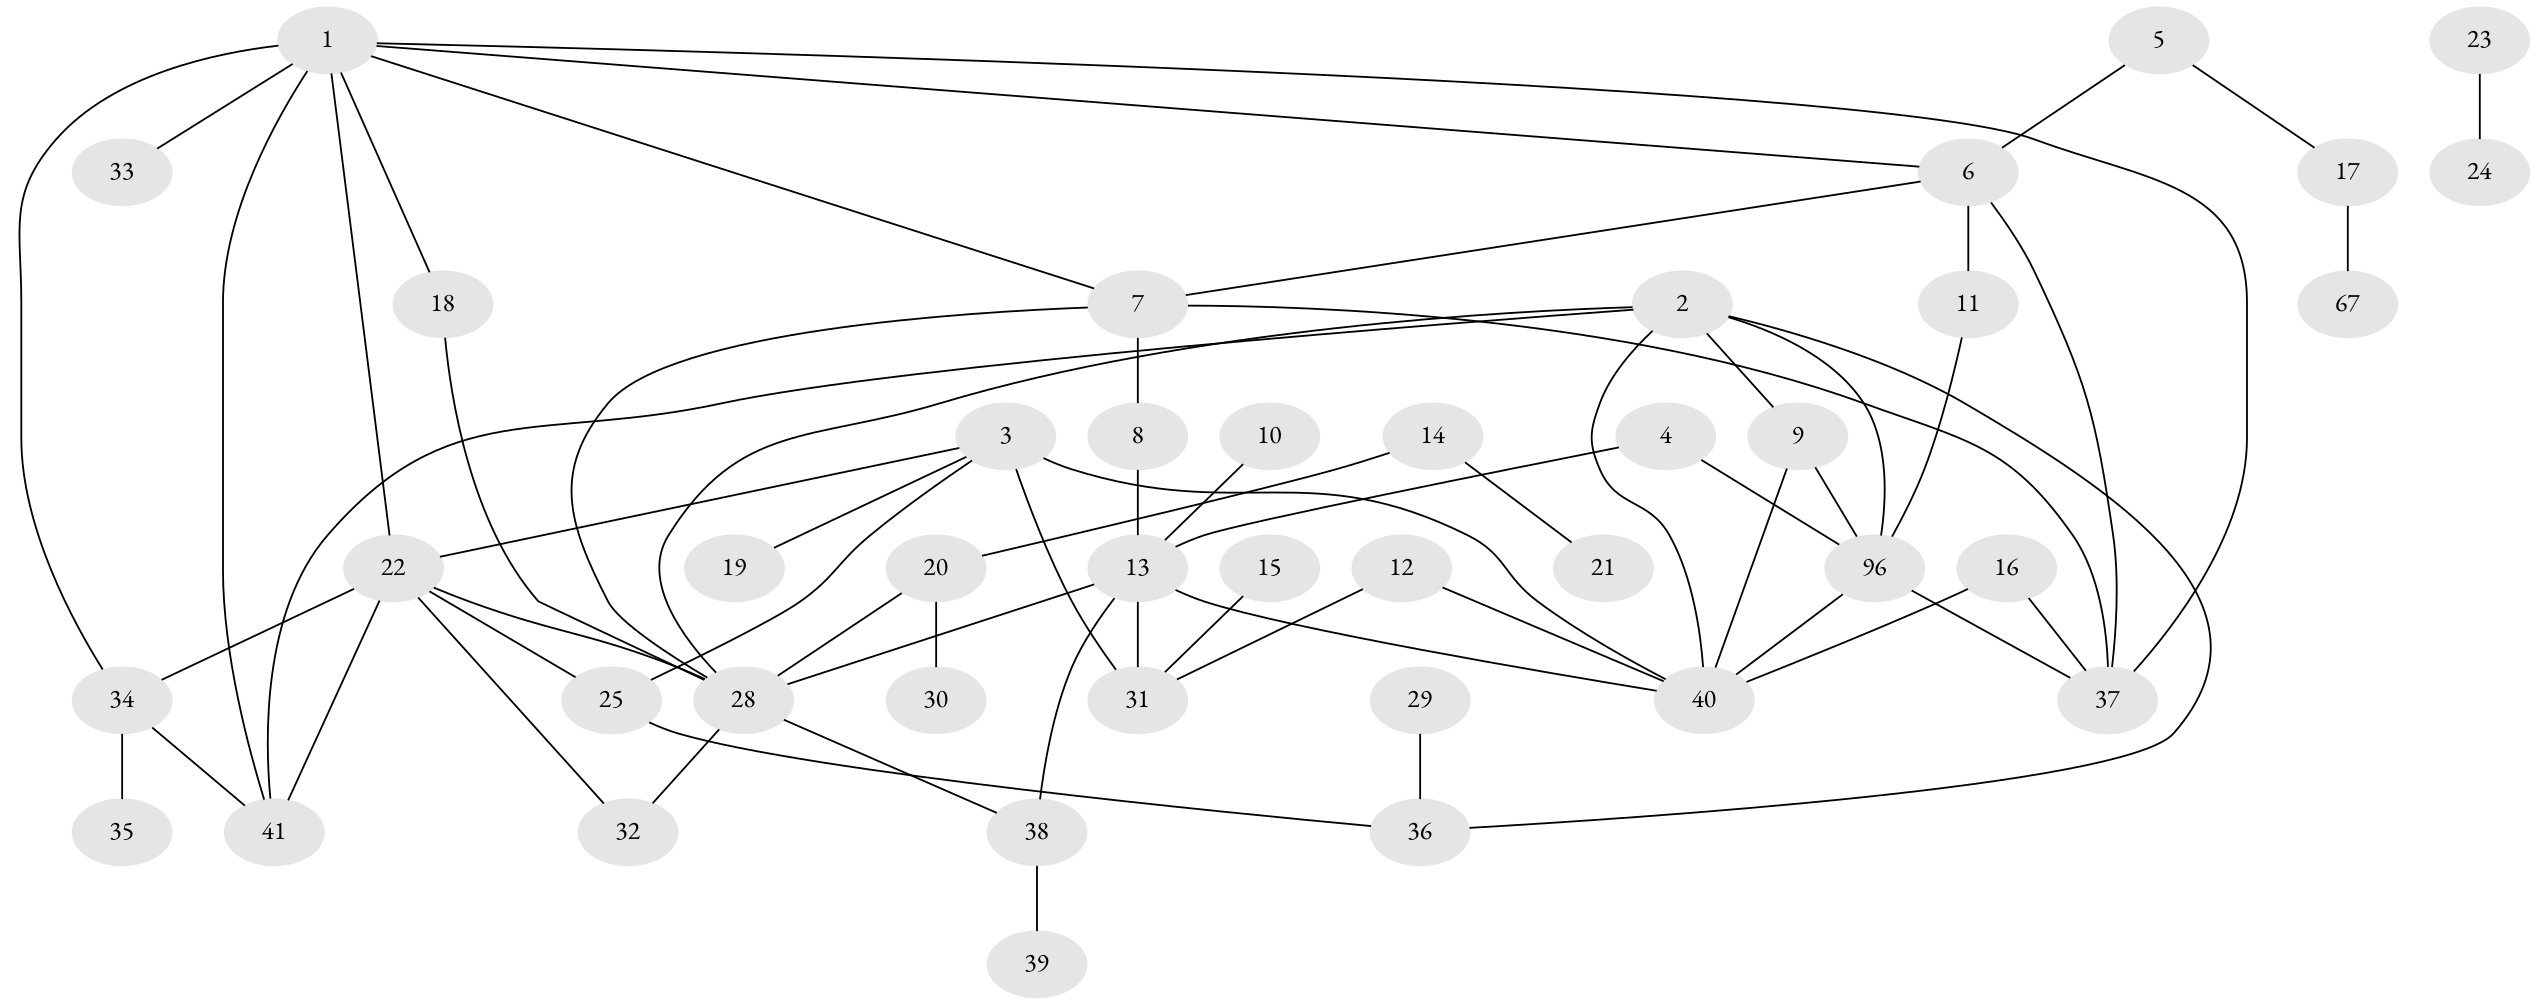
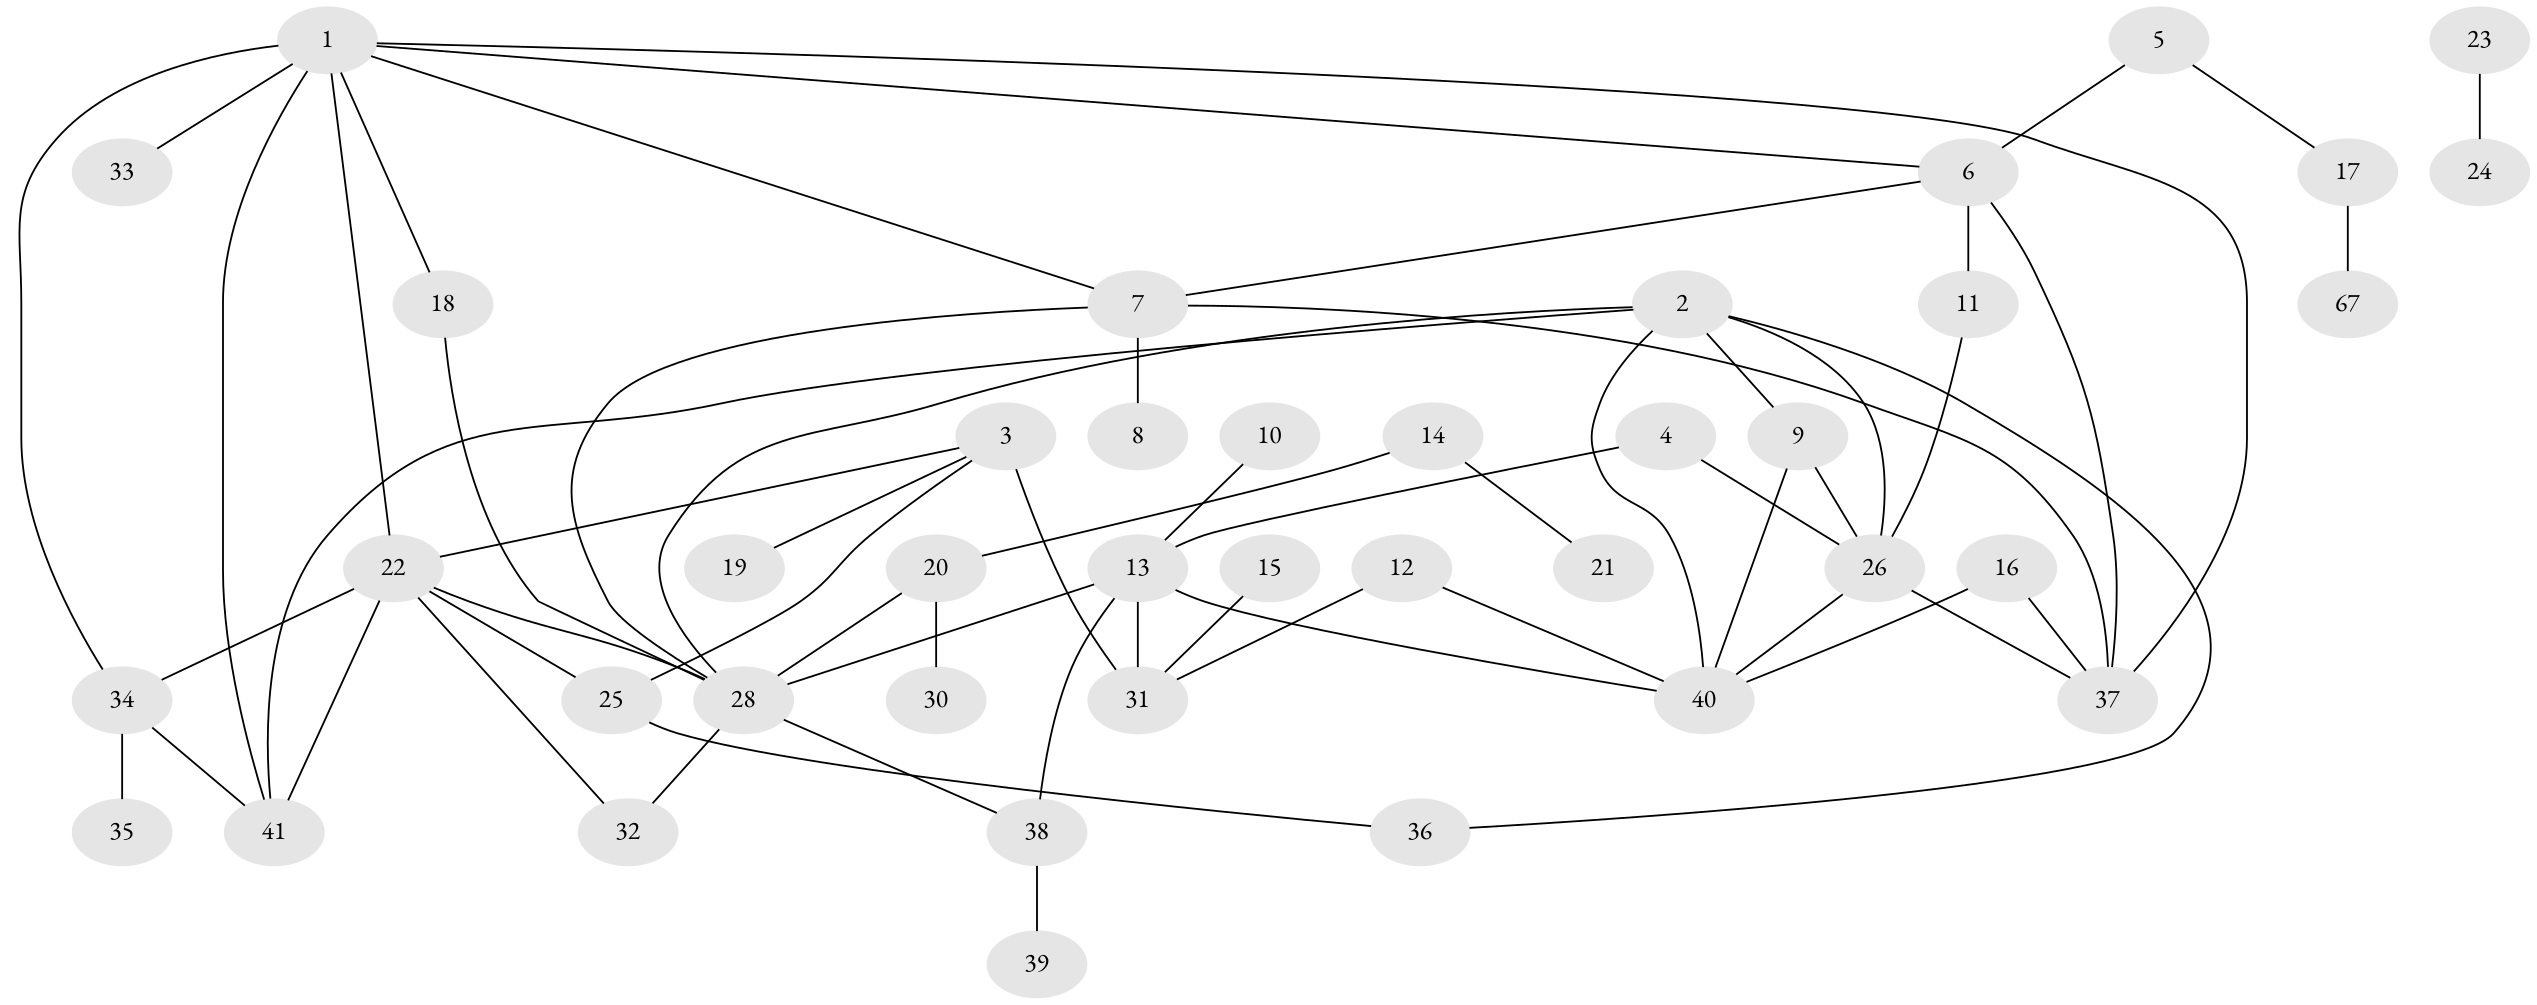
edge "8" -- "13": removed
edge "3" -- "40": removed
node "96": label "96" -> "26"
node "29": removed
